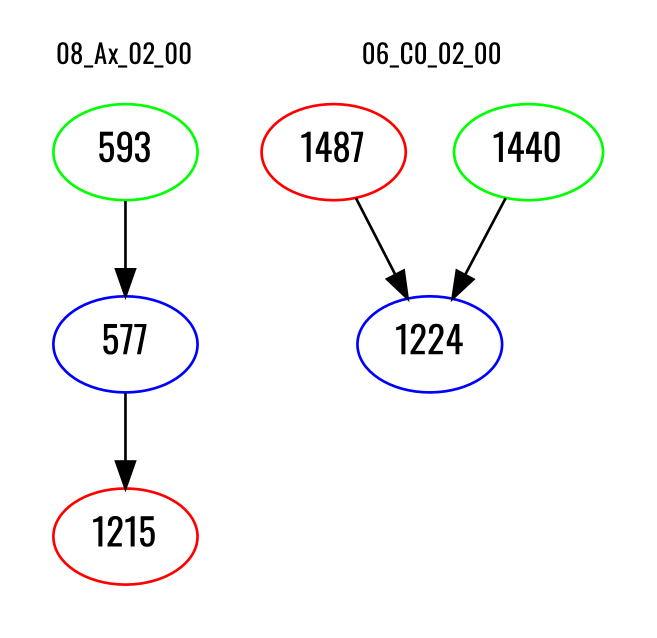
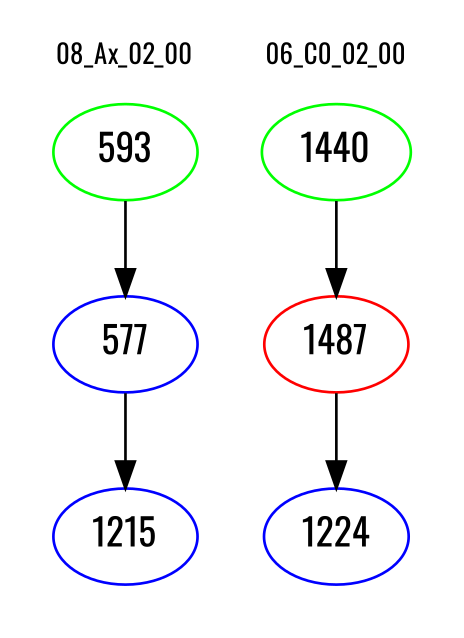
edge "1440" -> "1224": now "1440" -> "1487"
node "1215": color red -> blue
